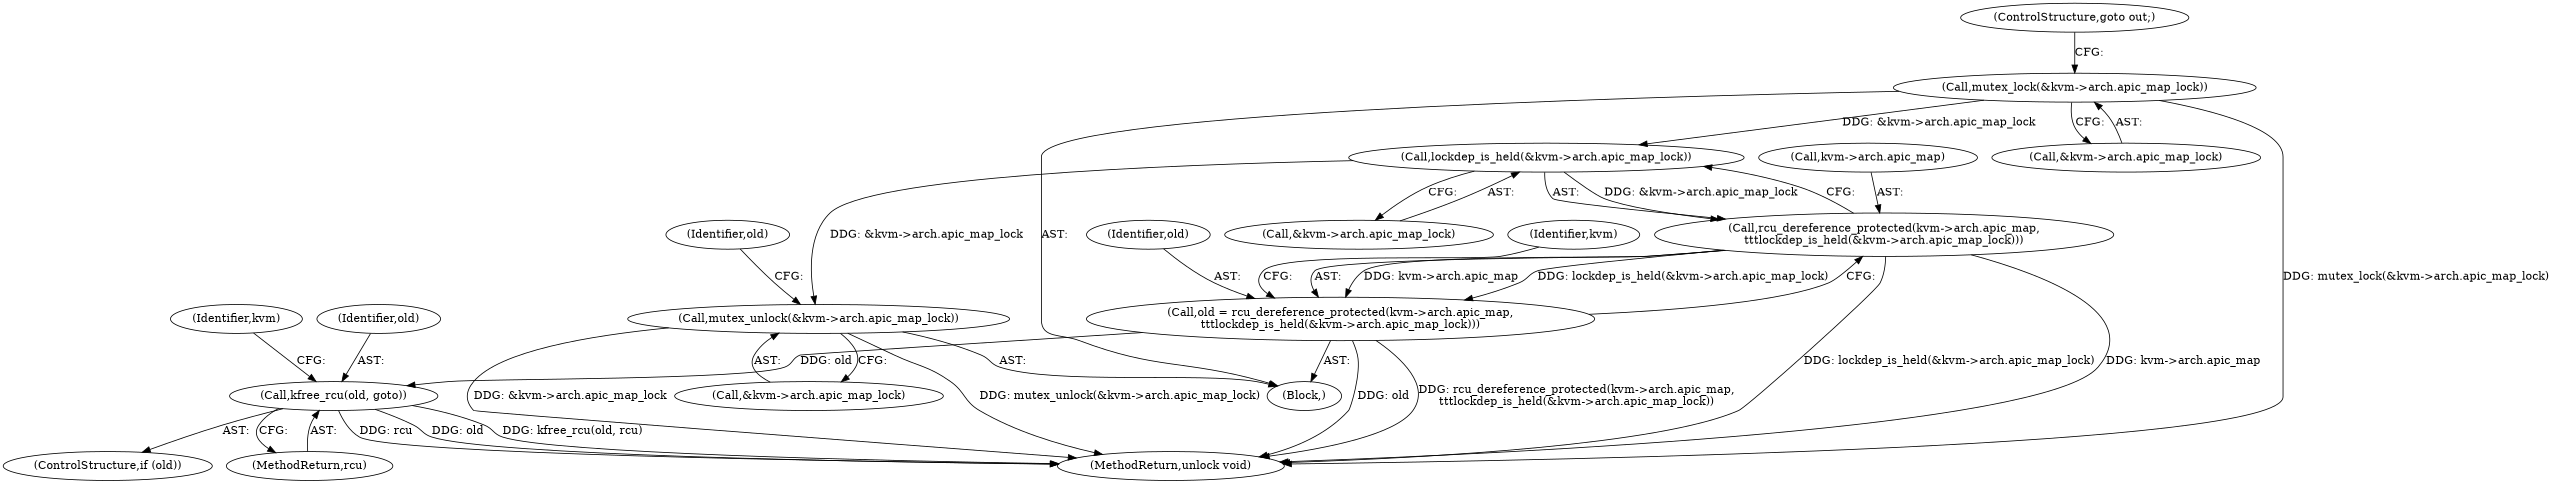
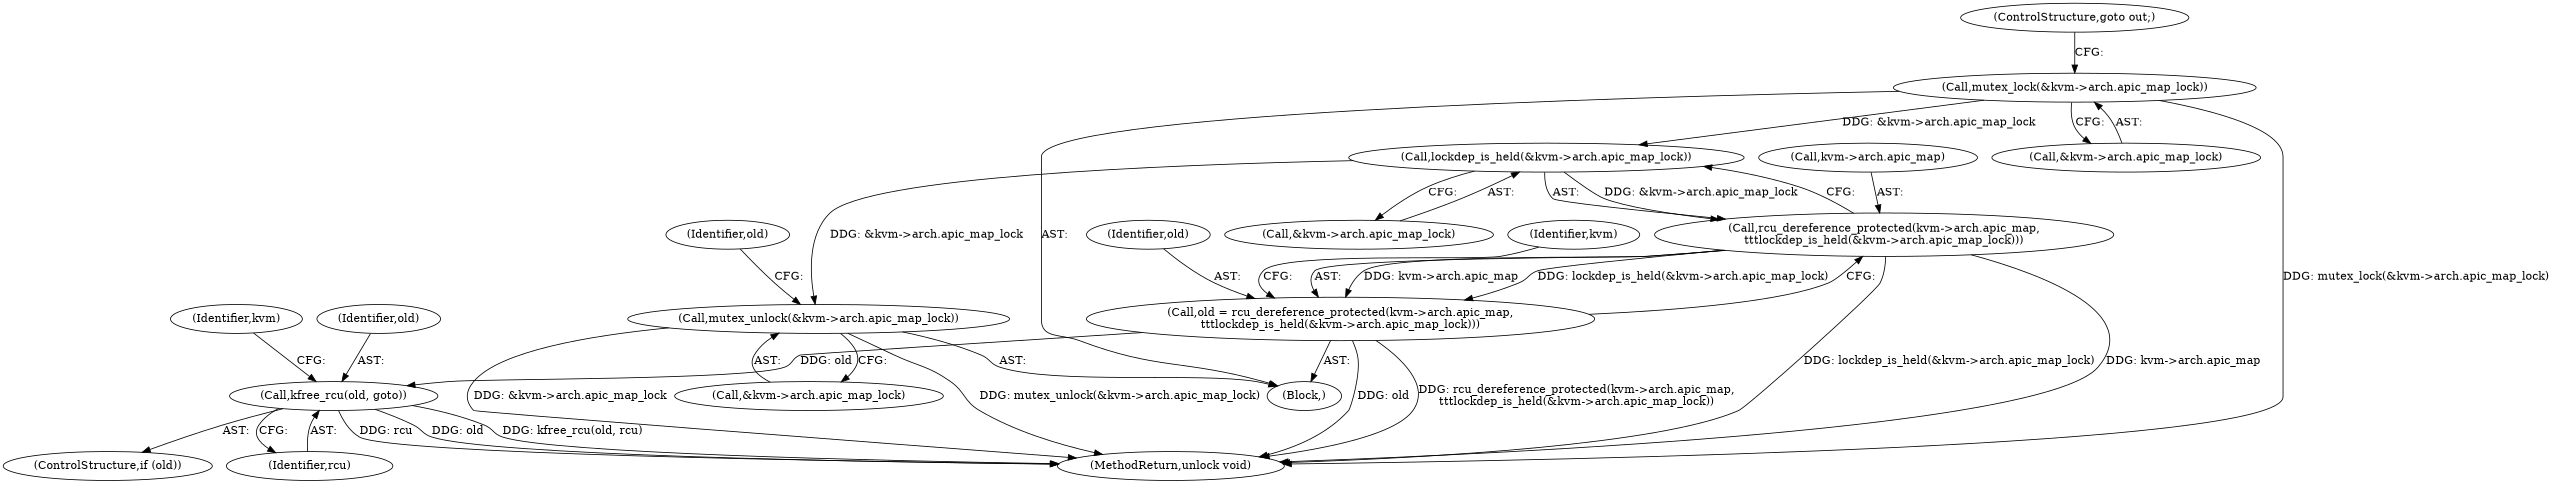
node "(MethodReturn,rcu)": label "(MethodReturn,rcu)" -> "(Identifier,rcu)"
